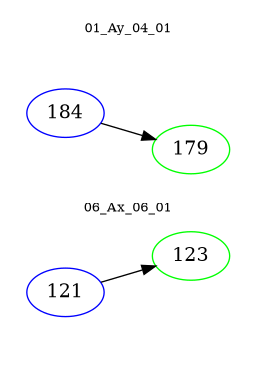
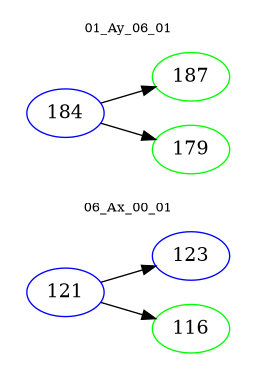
cluster "01_Ay_04_01": label "01_Ay_04_01" -> "01_Ay_06_01"
node "187": added
cluster "06_Ax_06_01": label "06_Ax_06_01" -> "06_Ax_00_01"
node "123": color green -> blue
node "116": added
